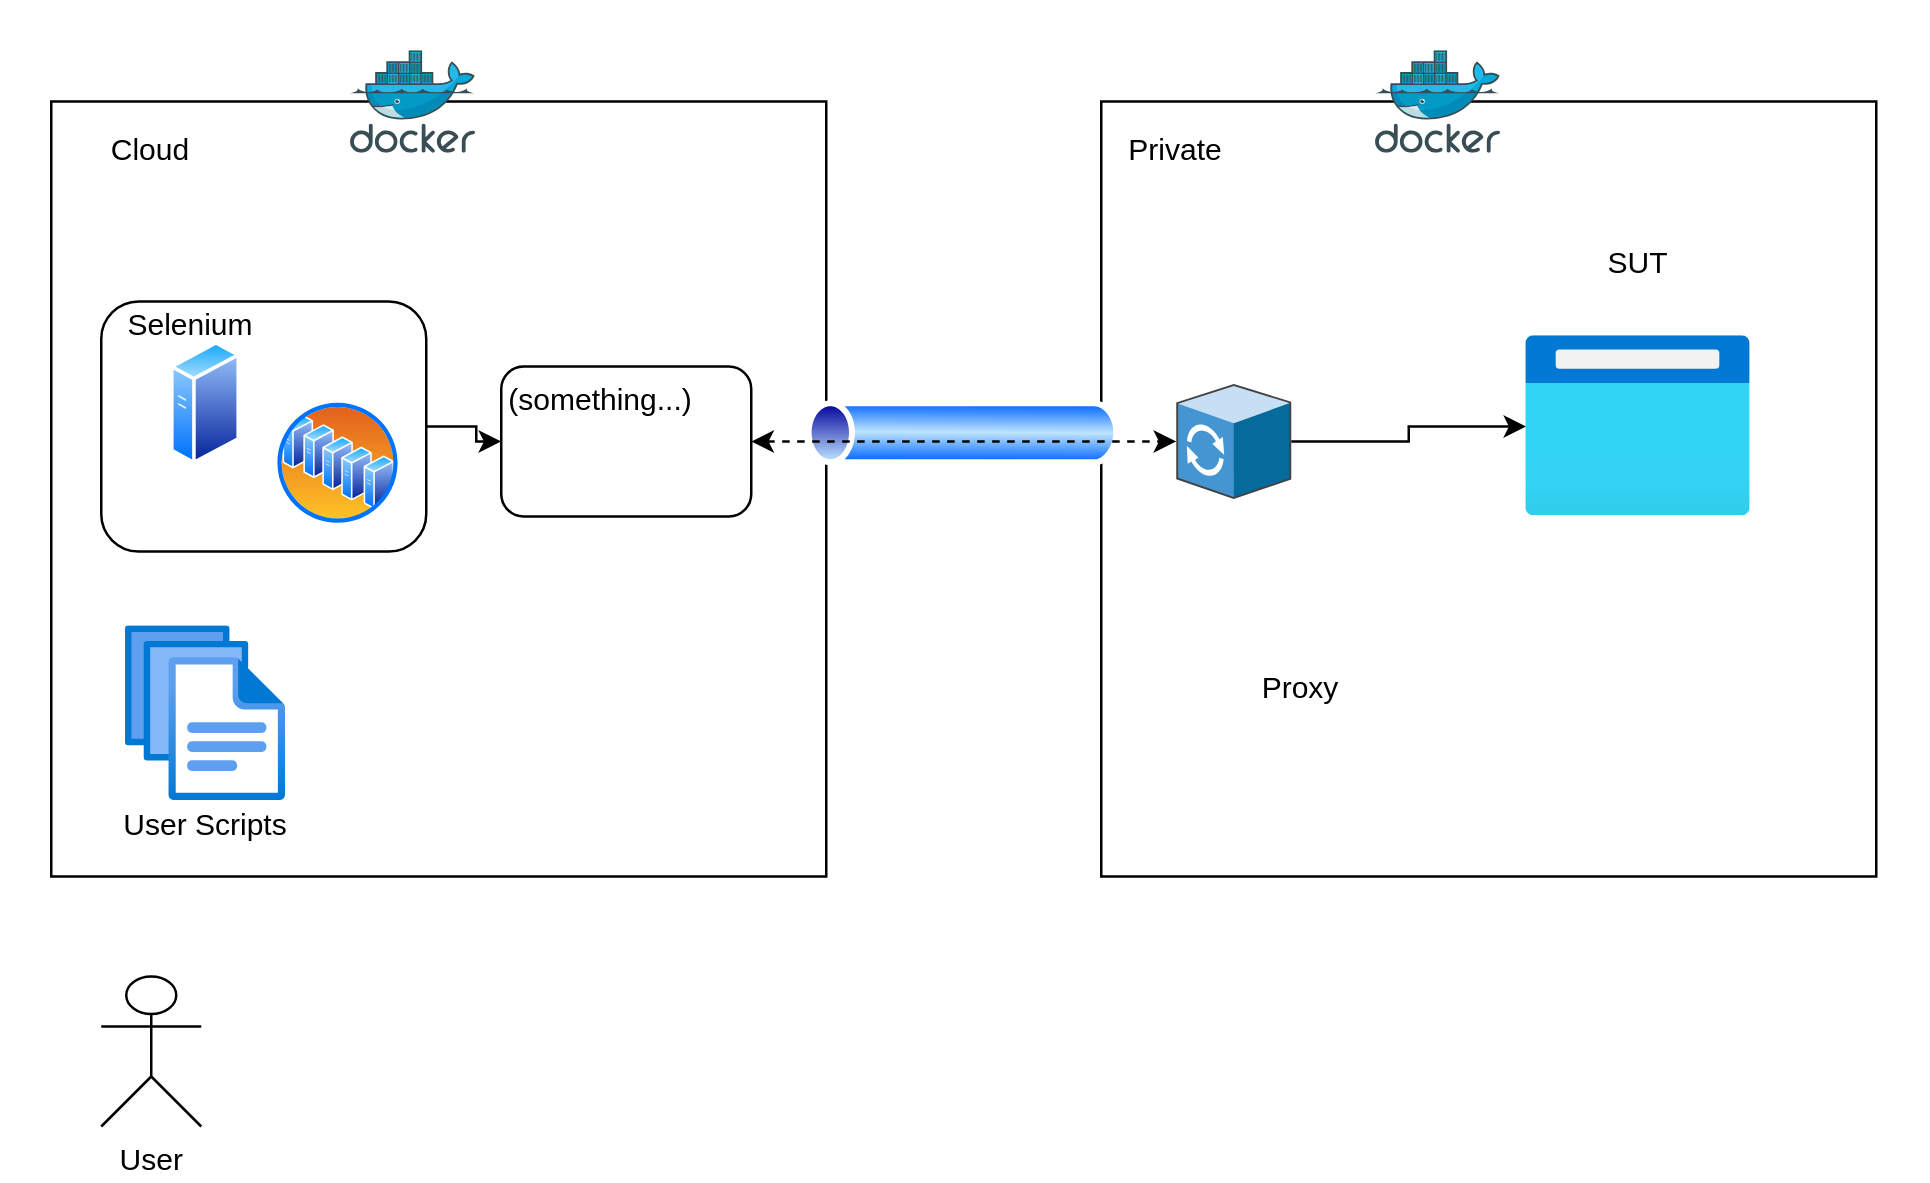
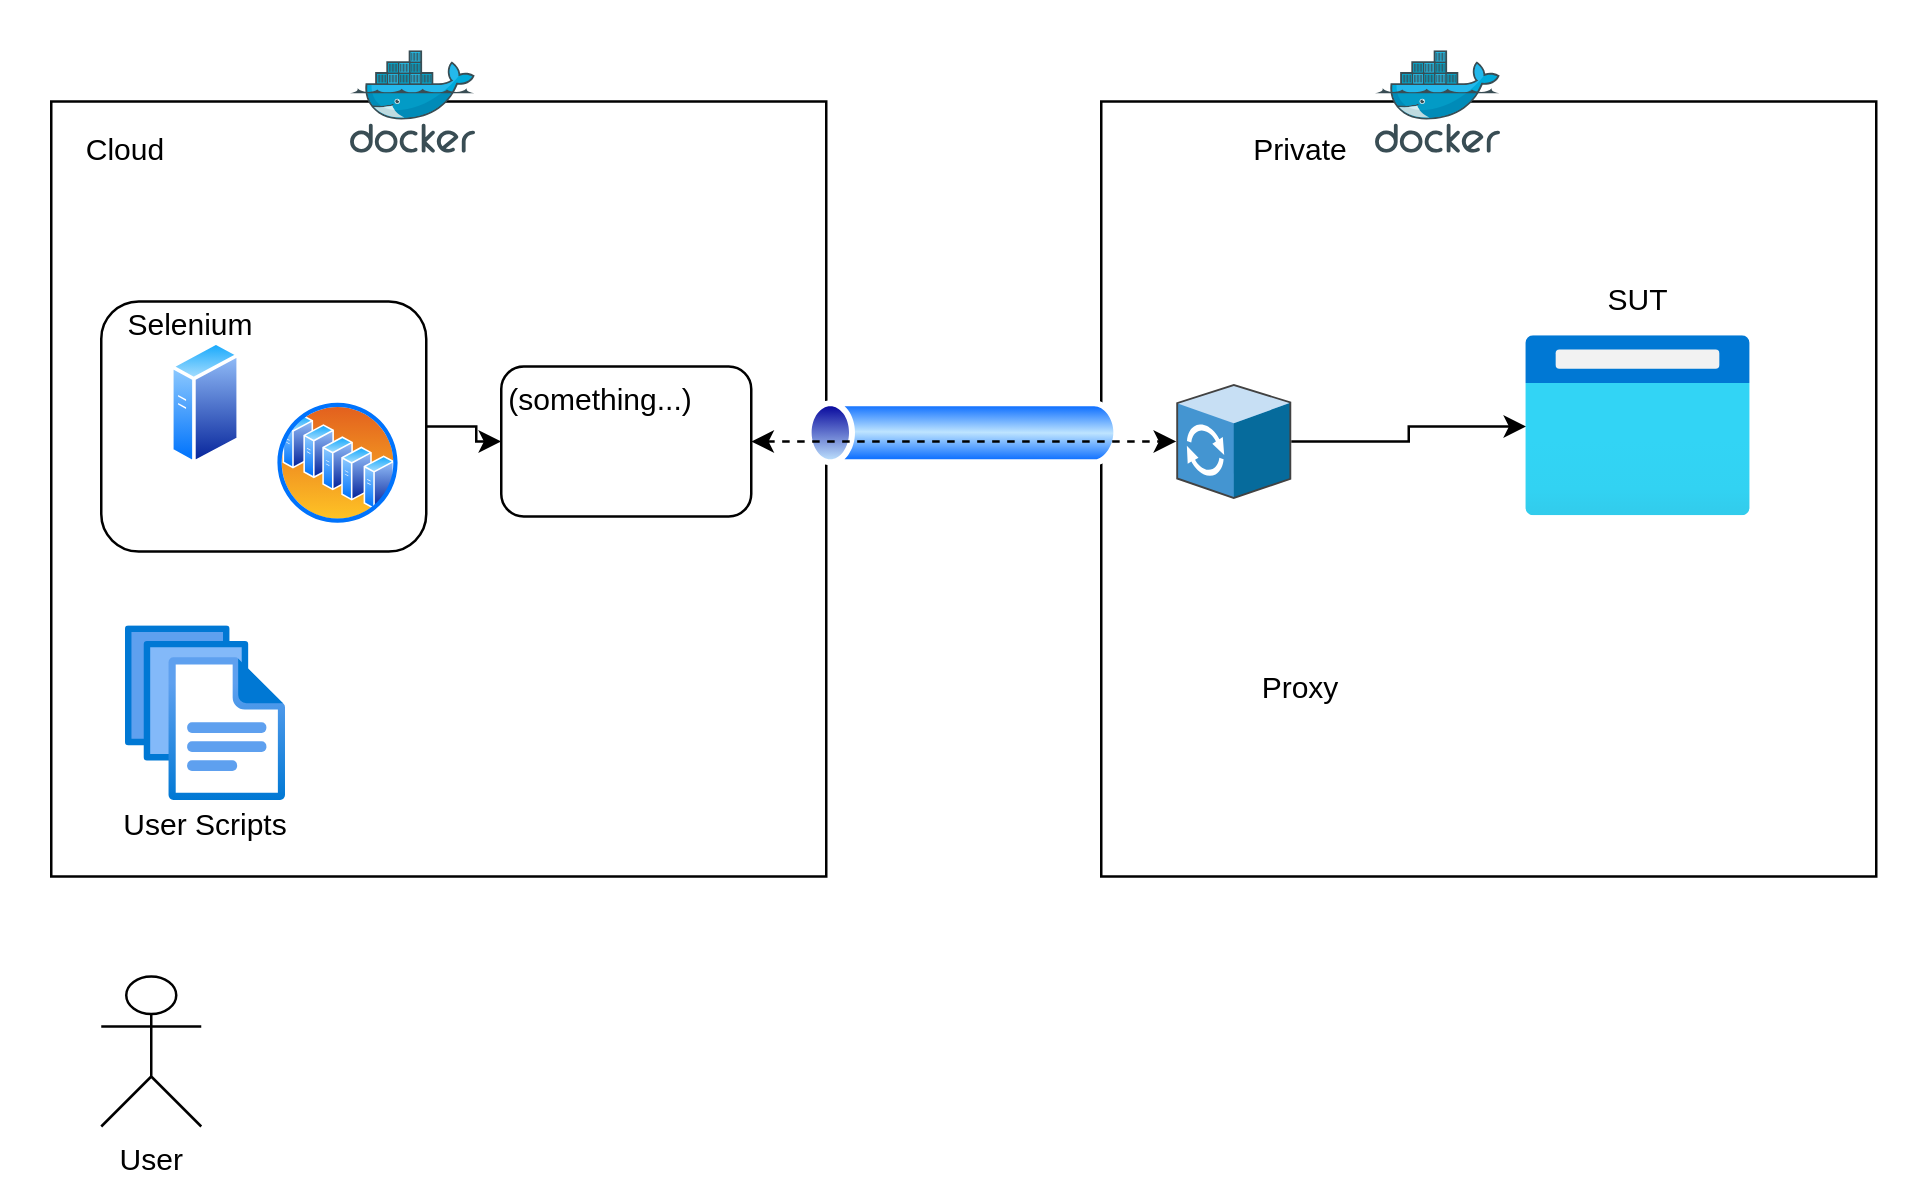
node "Cloud": moved (151, 151) -> (126, 151)
node "Private": moved (1176, 151) -> (1301, 151)
node "SUT": moved (1639, 264) -> (1639, 301)
